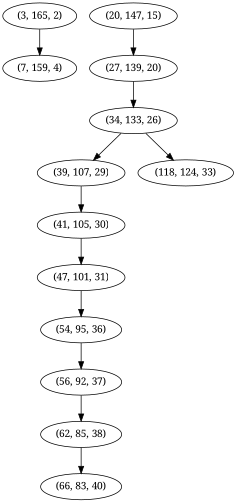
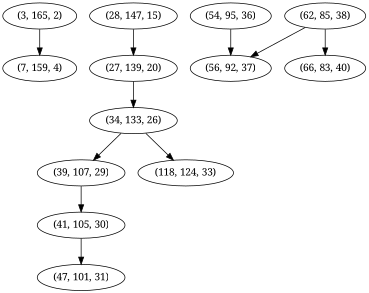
node "(20, 147, 15)": label "(20, 147, 15)" -> "(28, 147, 15)"
edge "(47, 101, 31)" -> "(54, 95, 36)": removed
edge "(56, 92, 37)" -> "(62, 85, 38)": reversed
